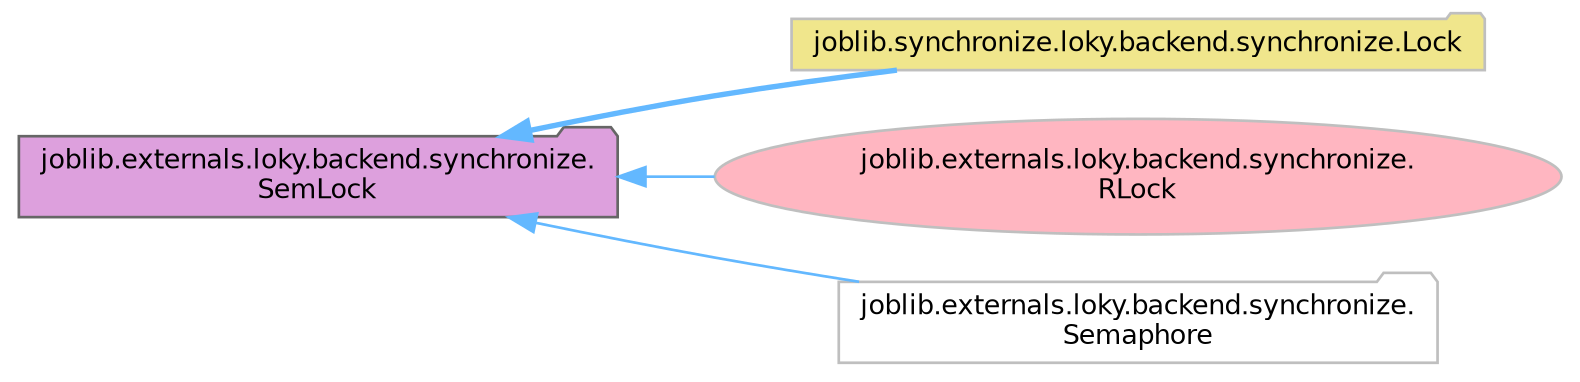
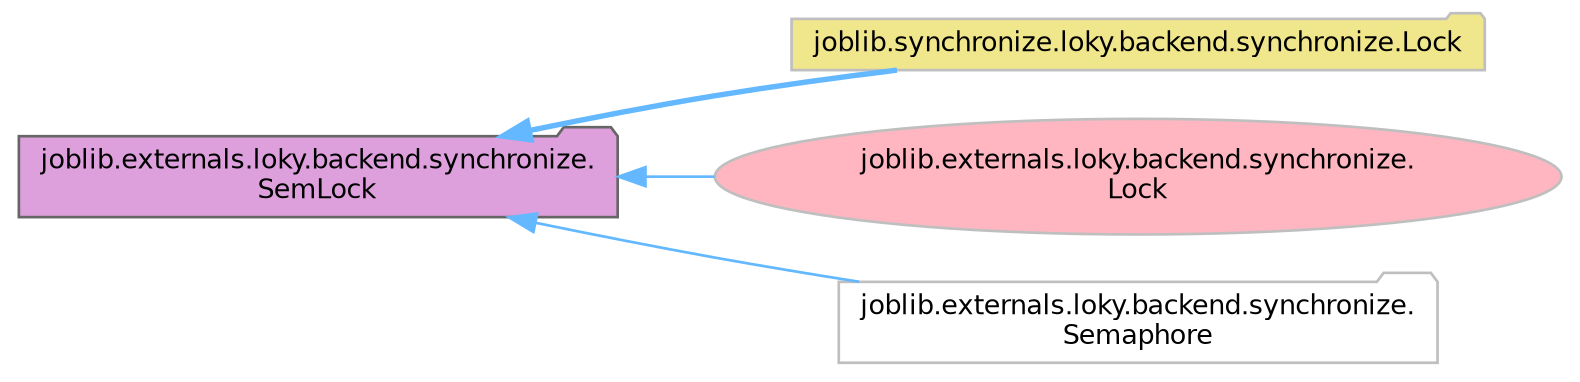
node "joblib.externals.loky.backend.synchronize. RLock": label "joblib.externals.loky.backend.synchronize. RLock" -> "joblib.externals.loky.backend.synchronize. Lock"
